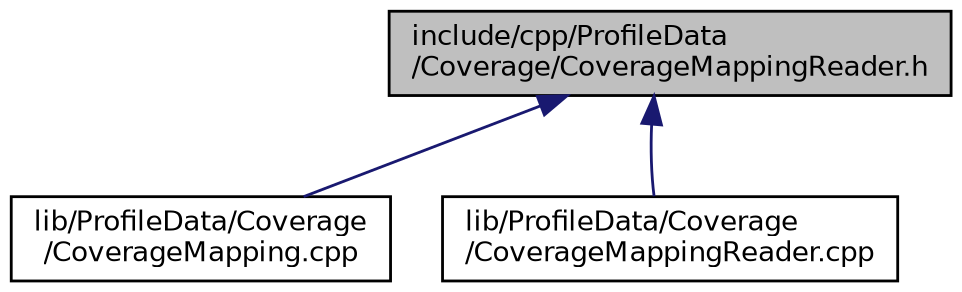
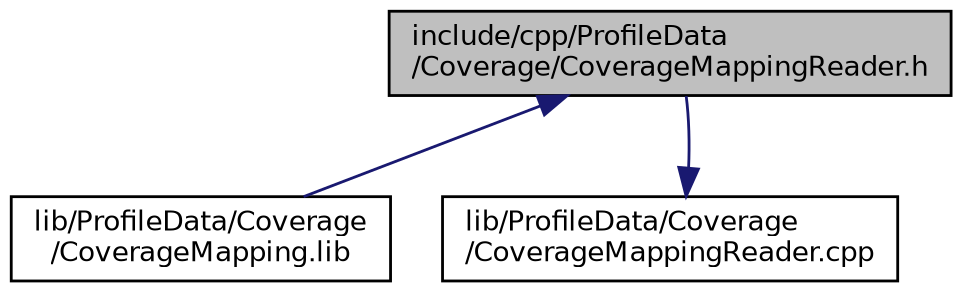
edge "lib/ProfileData/Coverage /CoverageMappingReader.cpp" -> "include/cpp/ProfileData /Coverage/CoverageMappingReader.h": reversed
node "lib/ProfileData/Coverage /CoverageMapping.cpp": label "lib/ProfileData/Coverage /CoverageMapping.cpp" -> "lib/ProfileData/Coverage /CoverageMapping.lib"
